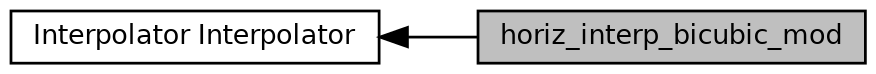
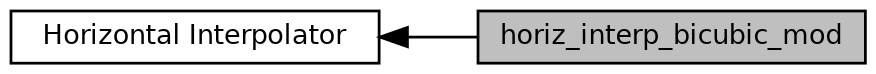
node "Interpolator Interpolator": label "Interpolator Interpolator" -> "Horizontal Interpolator"
